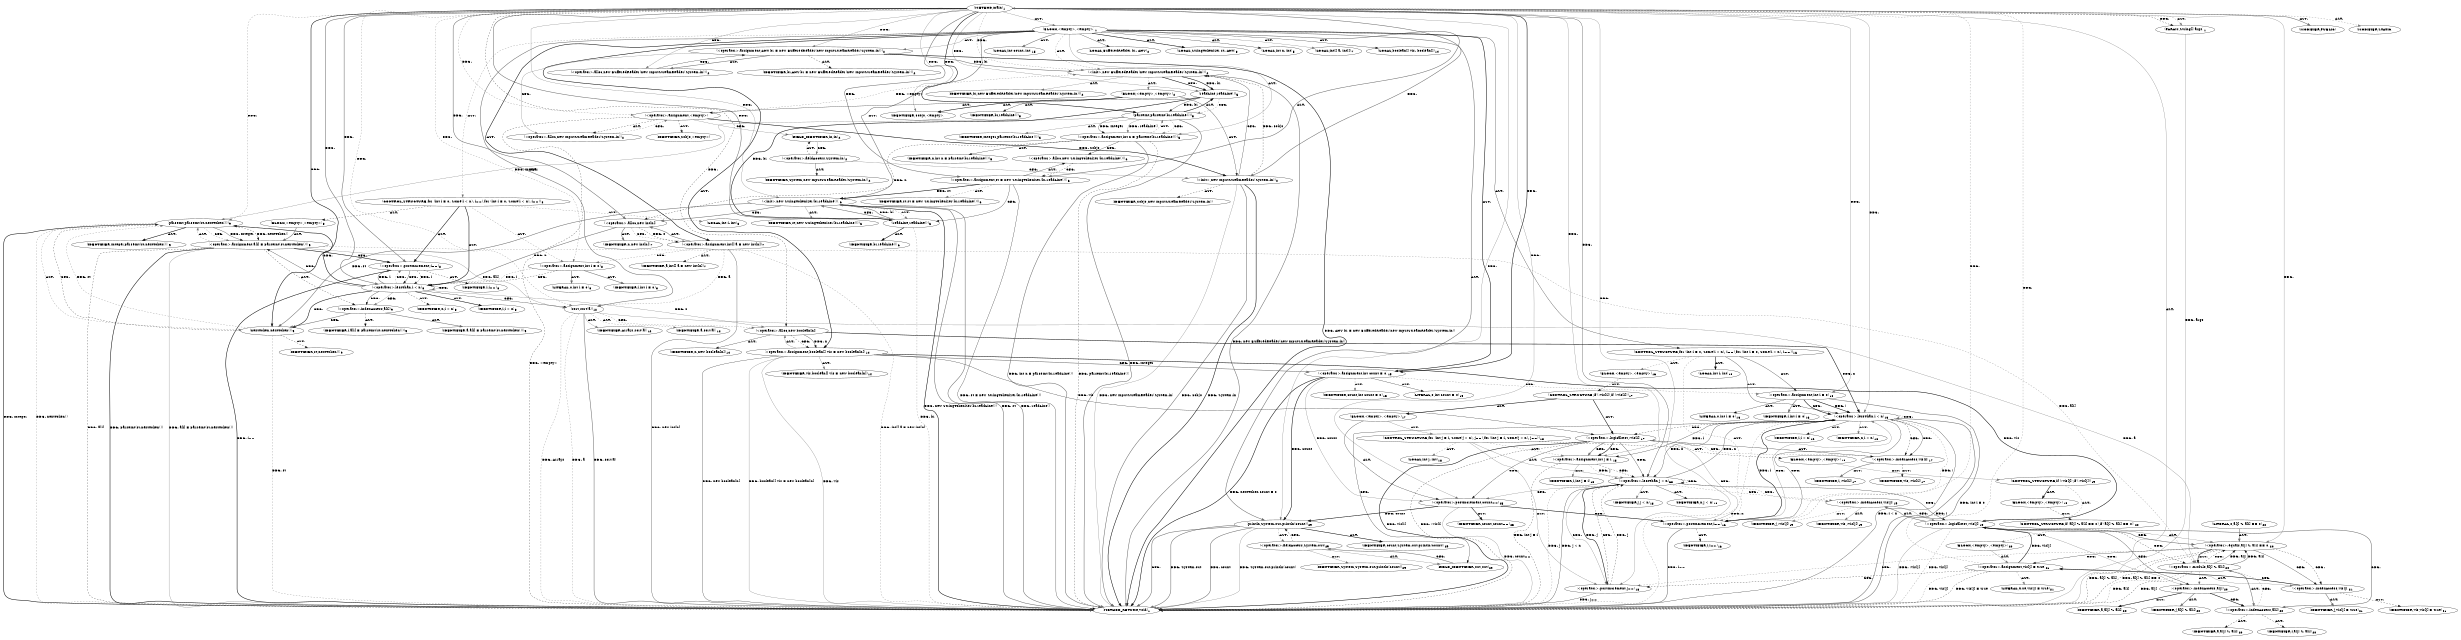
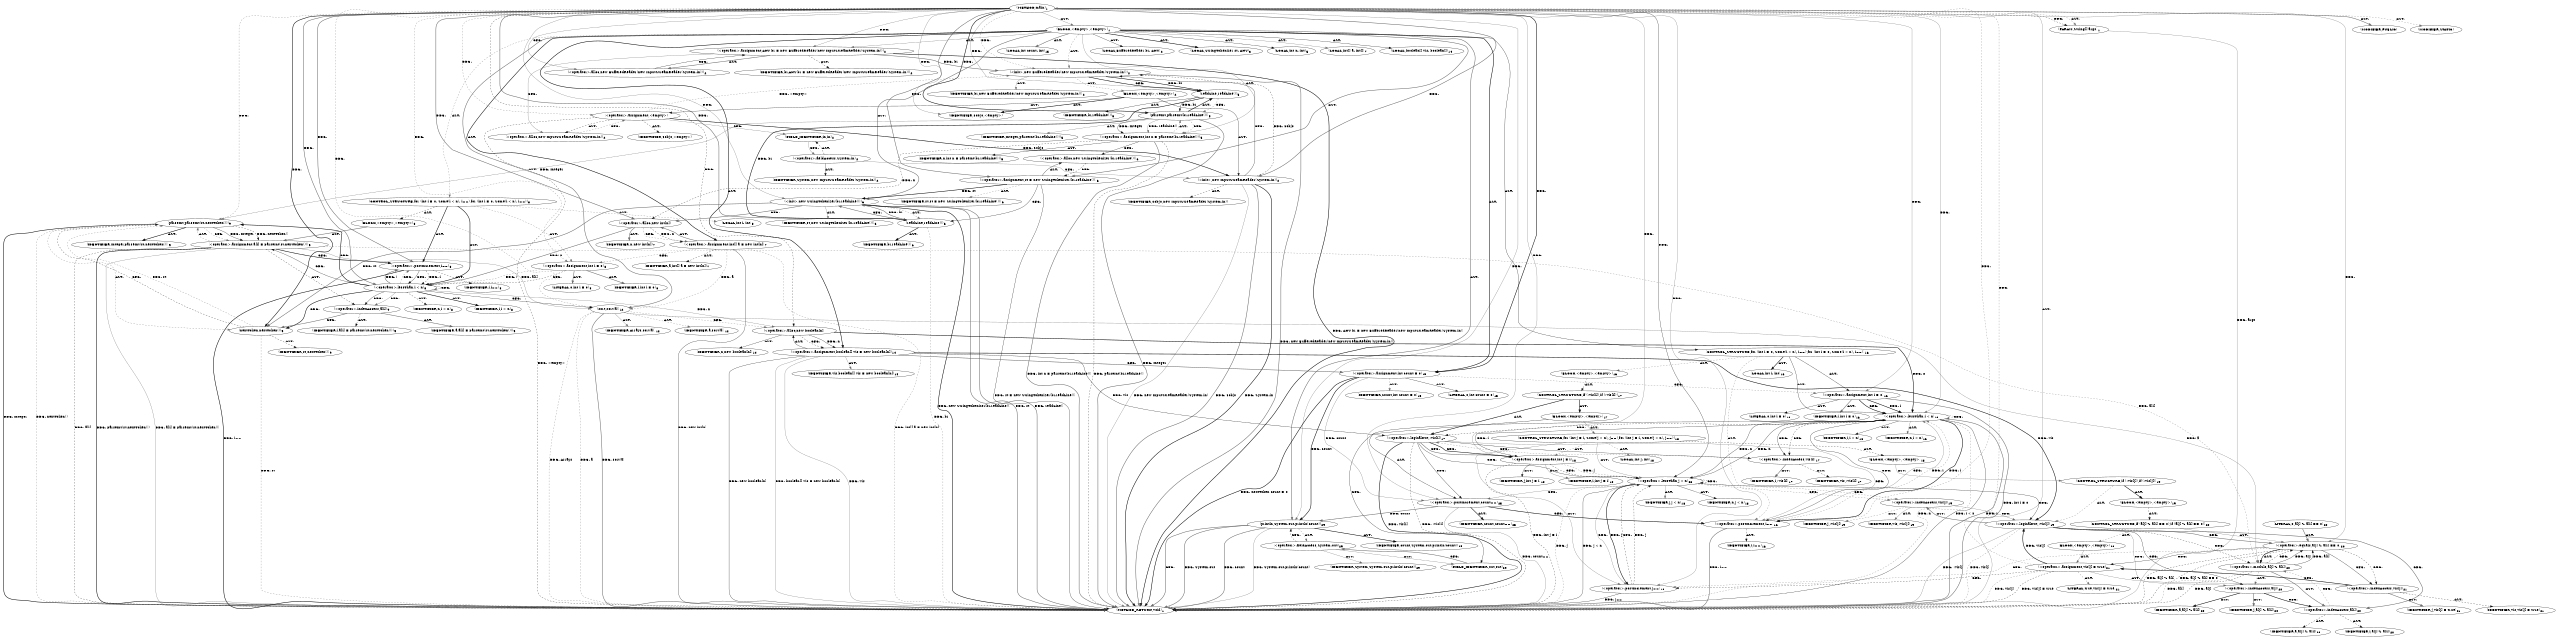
edge "(<operator>.assignment,boolean[] vis = new boolean[n])" -> "(<operator>.alloc,new boolean[n])": color gray40 -> black
node "(IDENTIFIER,j,int j = i)": added
edge "(<operator>.postIncrement,count++)" -> "(println,System.out.println(count))": color black -> gray40
